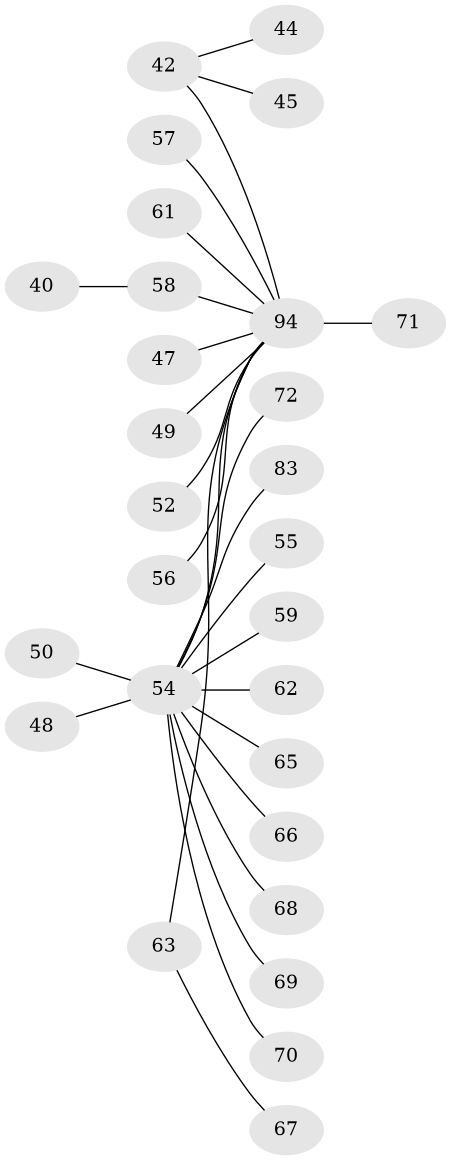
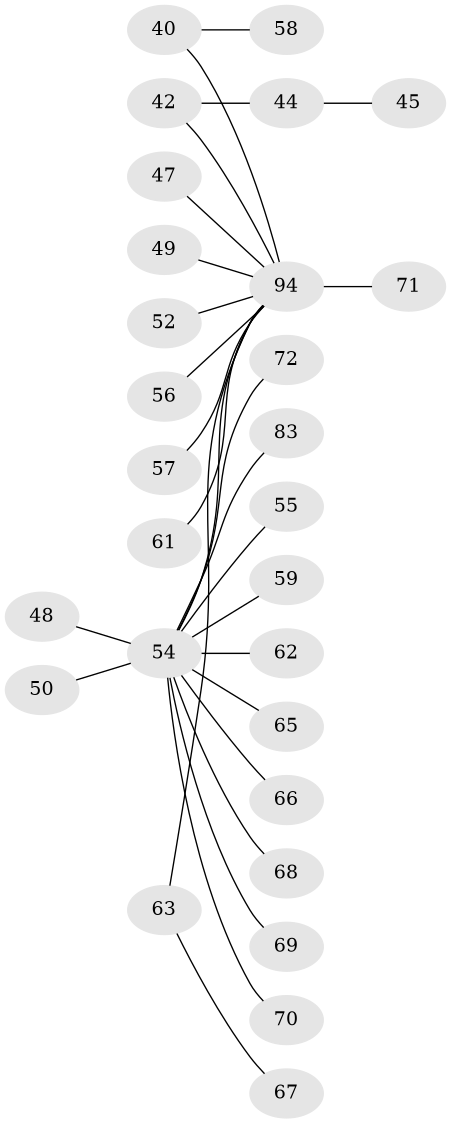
edge "42" -- "45": now "44" -- "45"
edge "58" -- "94": now "40" -- "94"
